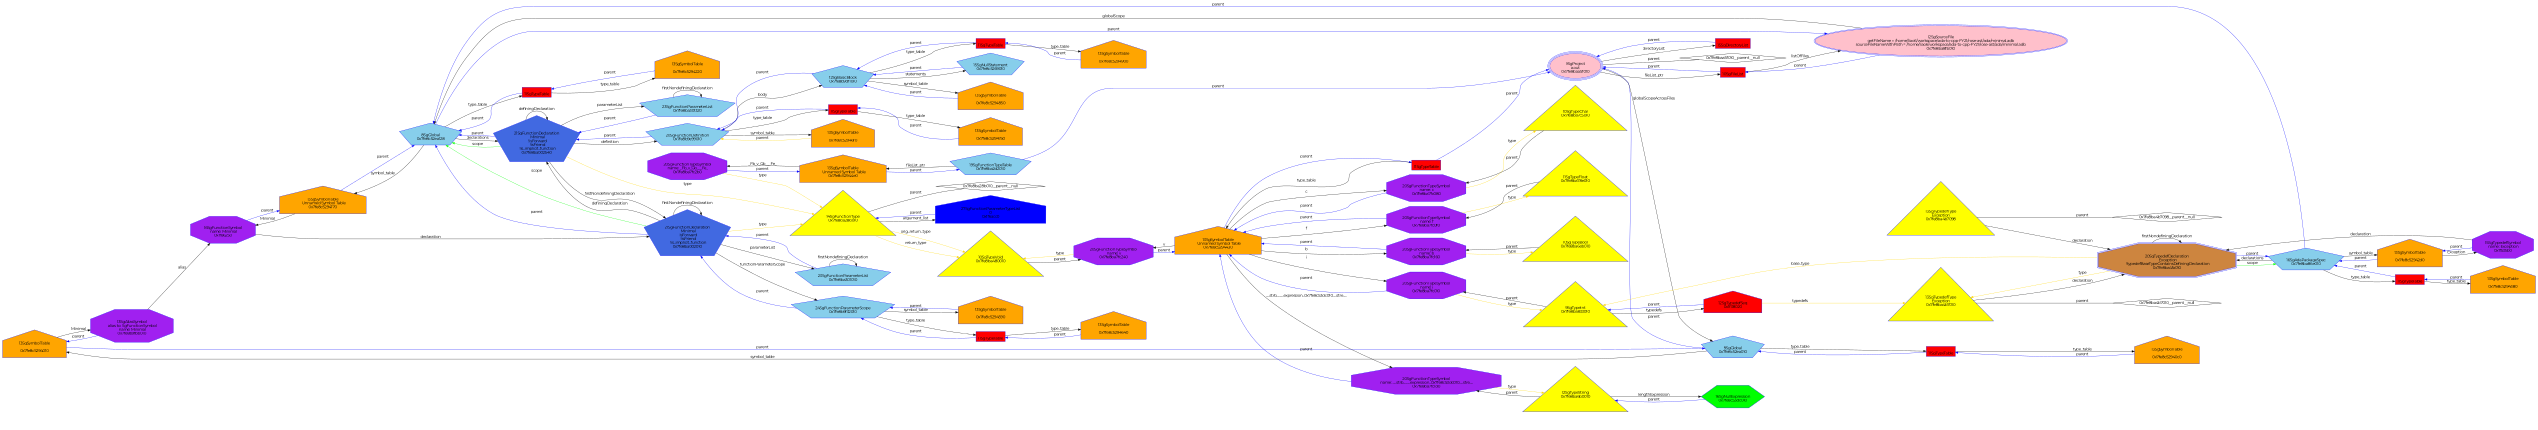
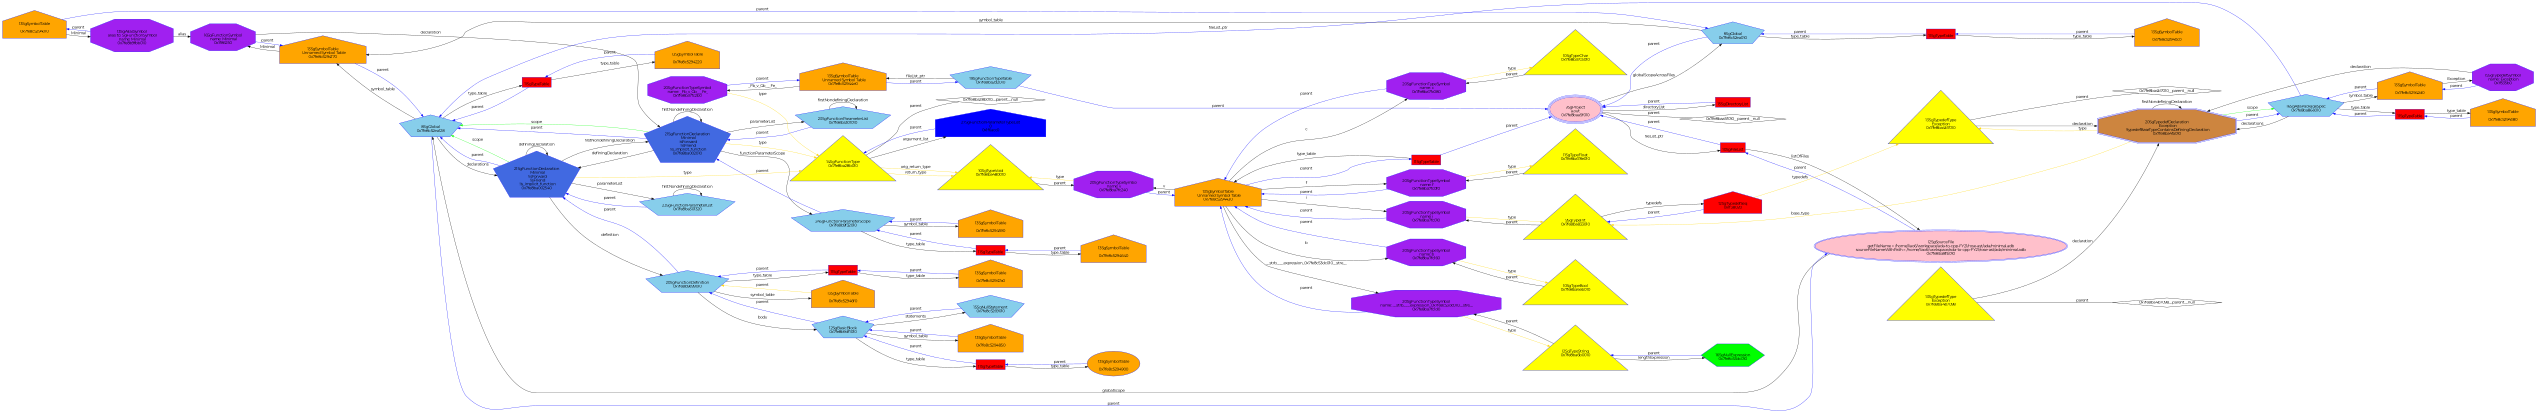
edge "16SgAdaPackageSpec 0x7fe8ba86e010" -> "8SgGlobal 0x7fe8c52ea128": label "parent" -> "fileList_ptr"
node "13SgSymbolTable 0x7fe8c5294900": shape house -> ellipse
edge "8SgGlobal 0x7fe8c52ea010" -> "13SgSymbolTable 0x7fe8c5294010": now "8SgGlobal 0x7fe8c52ea010" -> "13SgSymbolTable Unnamed Symbol Table 0x7fe8c5294170"
